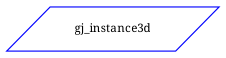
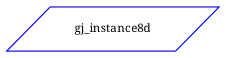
node "gj_instance3d": label "gj_instance3d" -> "gj_instance8d"
